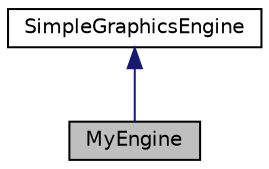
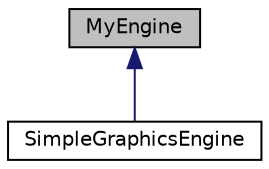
edge "MyEngine" -> "SimpleGraphicsEngine": reversed
